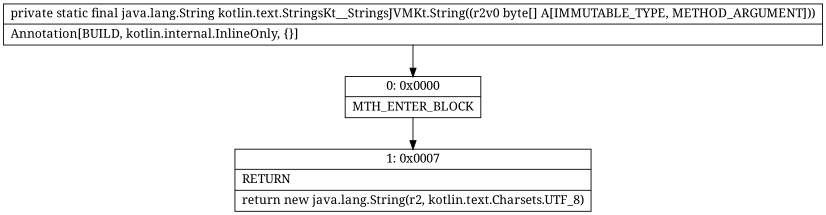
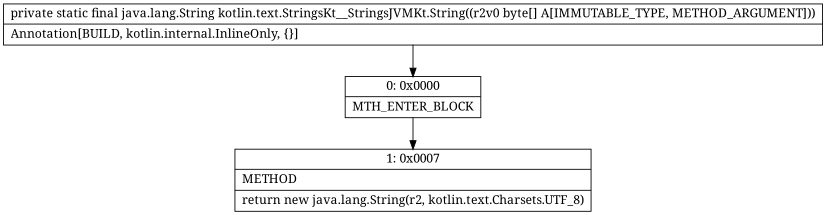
node "1: 0x0007": text "RETURN" -> "METHOD"
